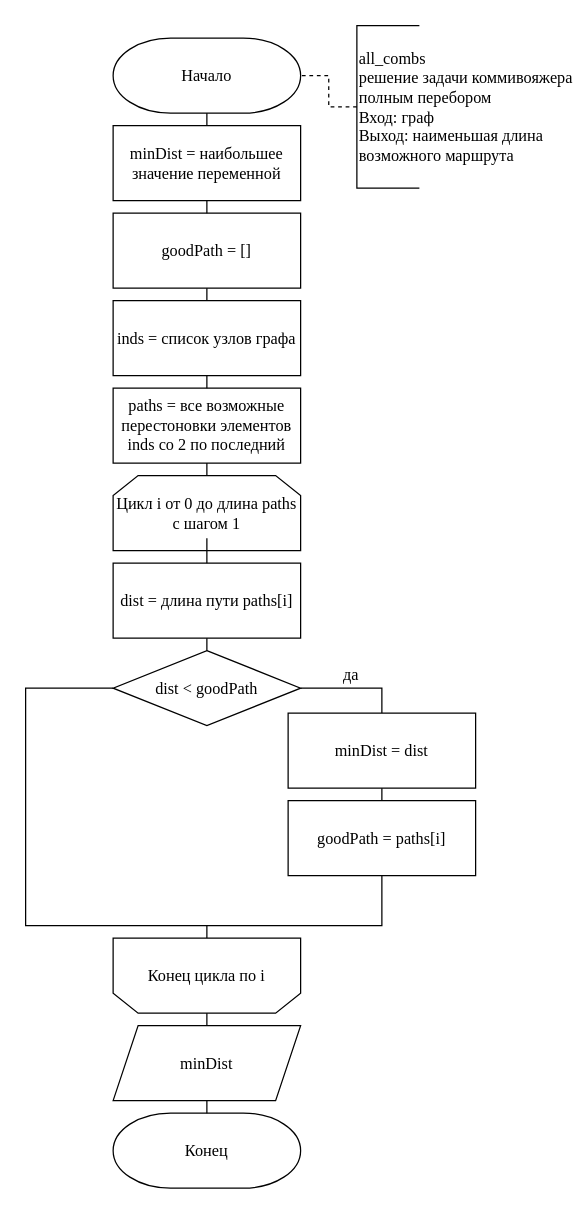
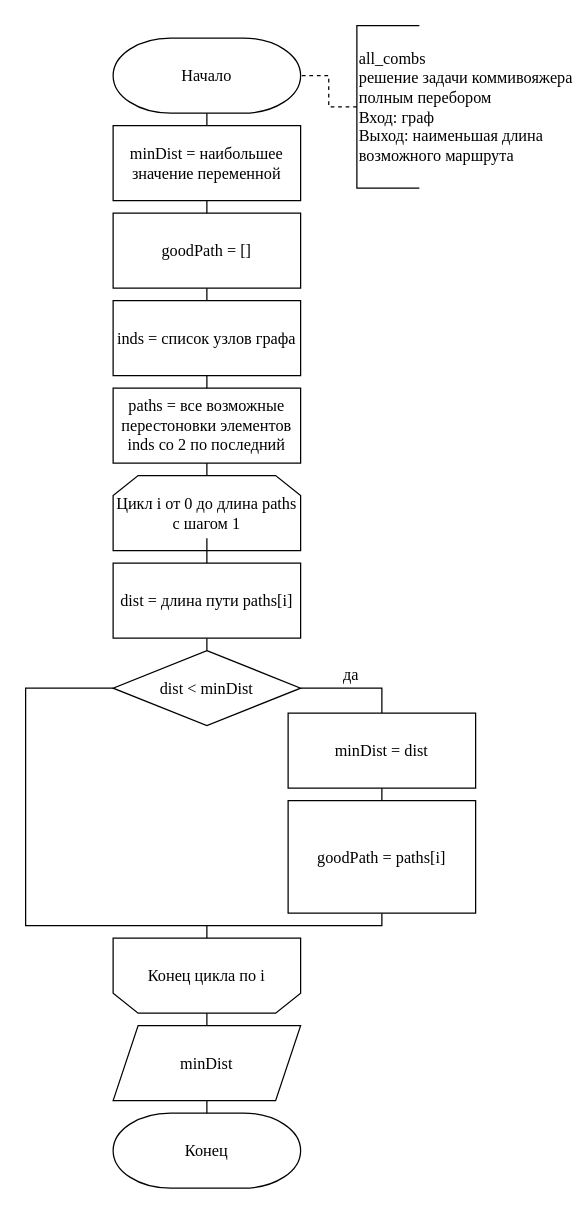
node "dist < goodPath": label "dist < goodPath" -> "dist < minDist"
node "goodPath = paths[i]": size 188x75 -> 188x113
